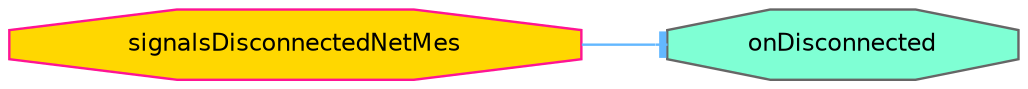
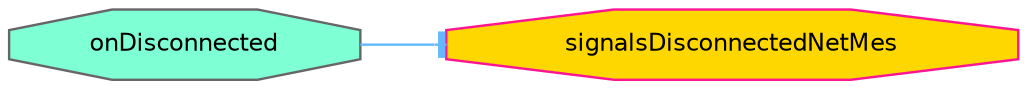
edge "signalsDisconnectedNetMes" -> "onDisconnected": reversed
